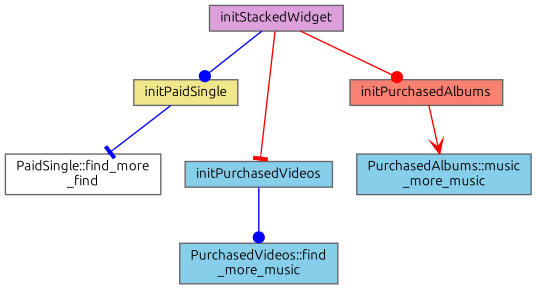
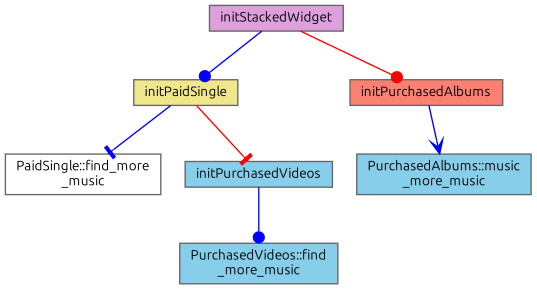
edge "initStackedWidget" -> "initPurchasedVideos": now "initPaidSingle" -> "initPurchasedVideos"
edge "initPurchasedAlbums" -> "PurchasedAlbums::music _more_music": color red -> blue
node "PaidSingle::find_more _find": label "PaidSingle::find_more _find" -> "PaidSingle::find_more _music"
